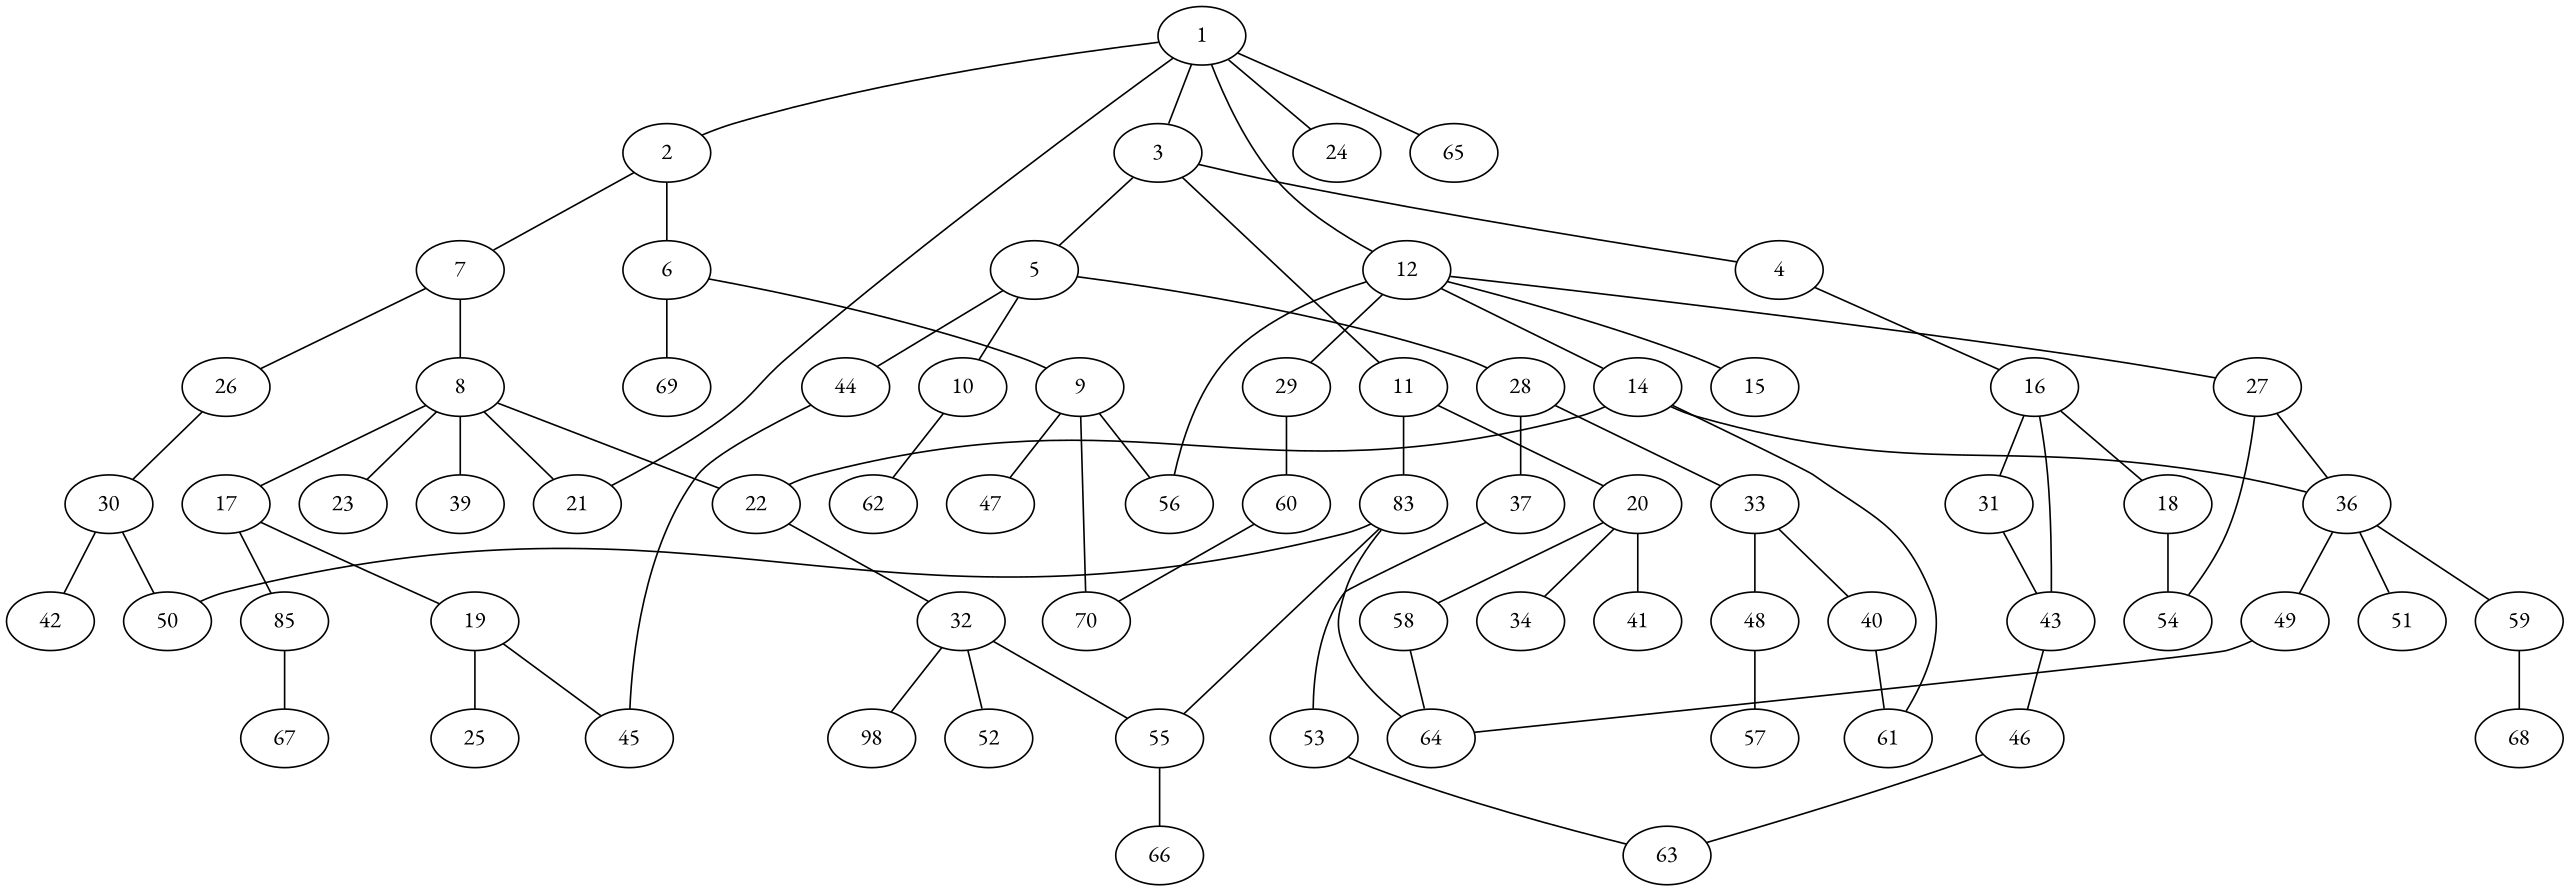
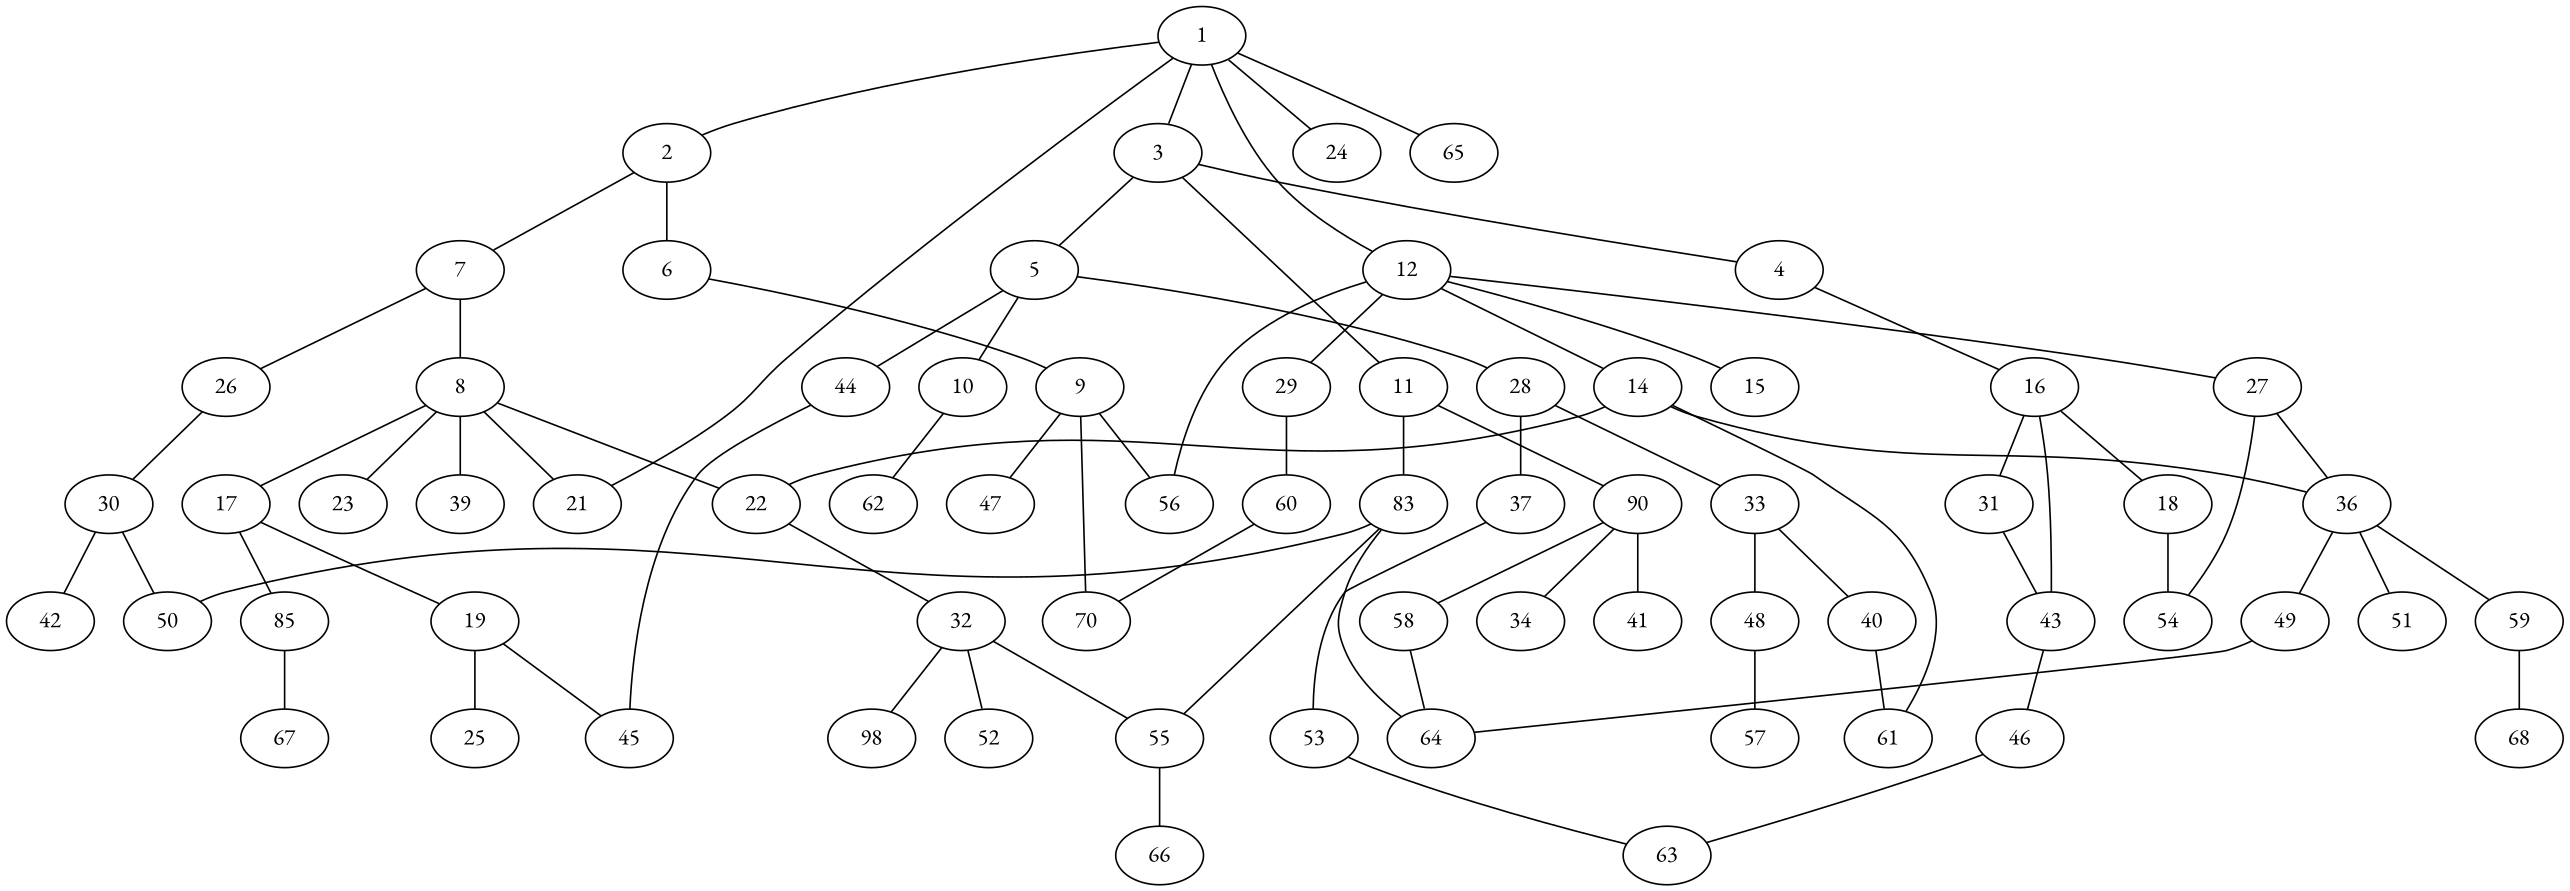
node "69": removed
node "20": label "20" -> "90"
